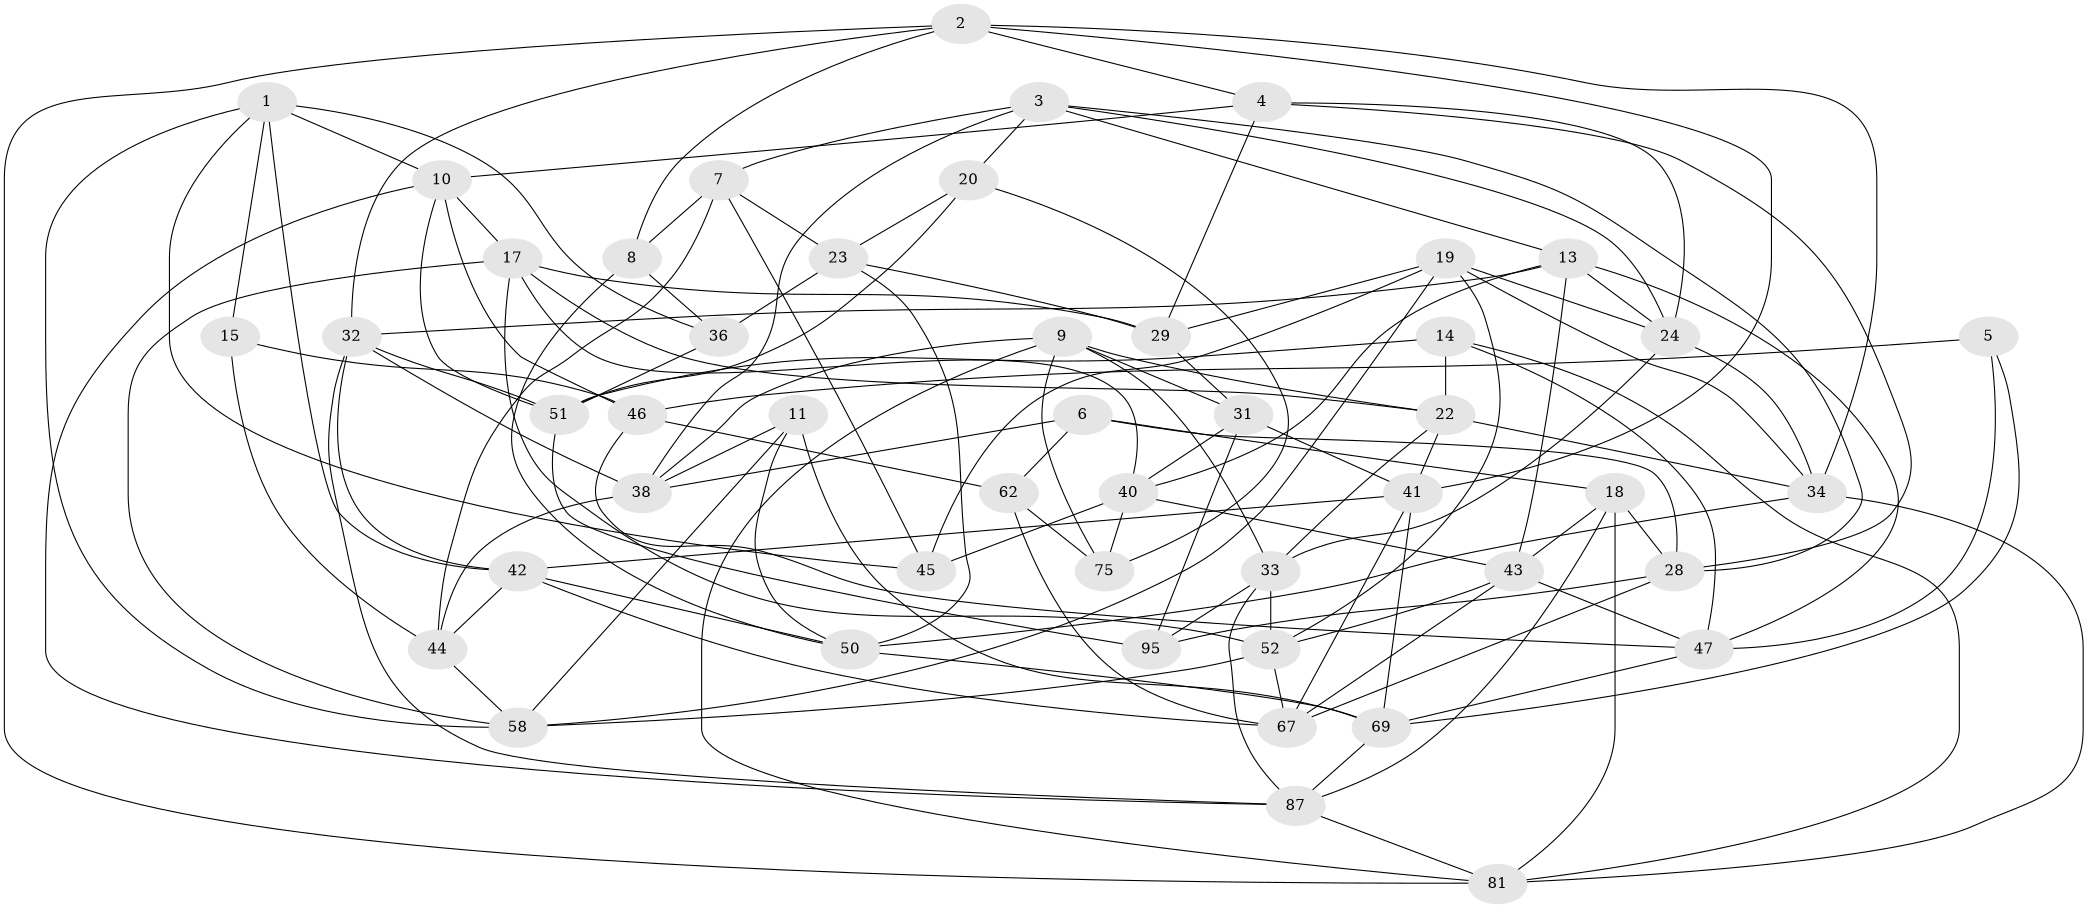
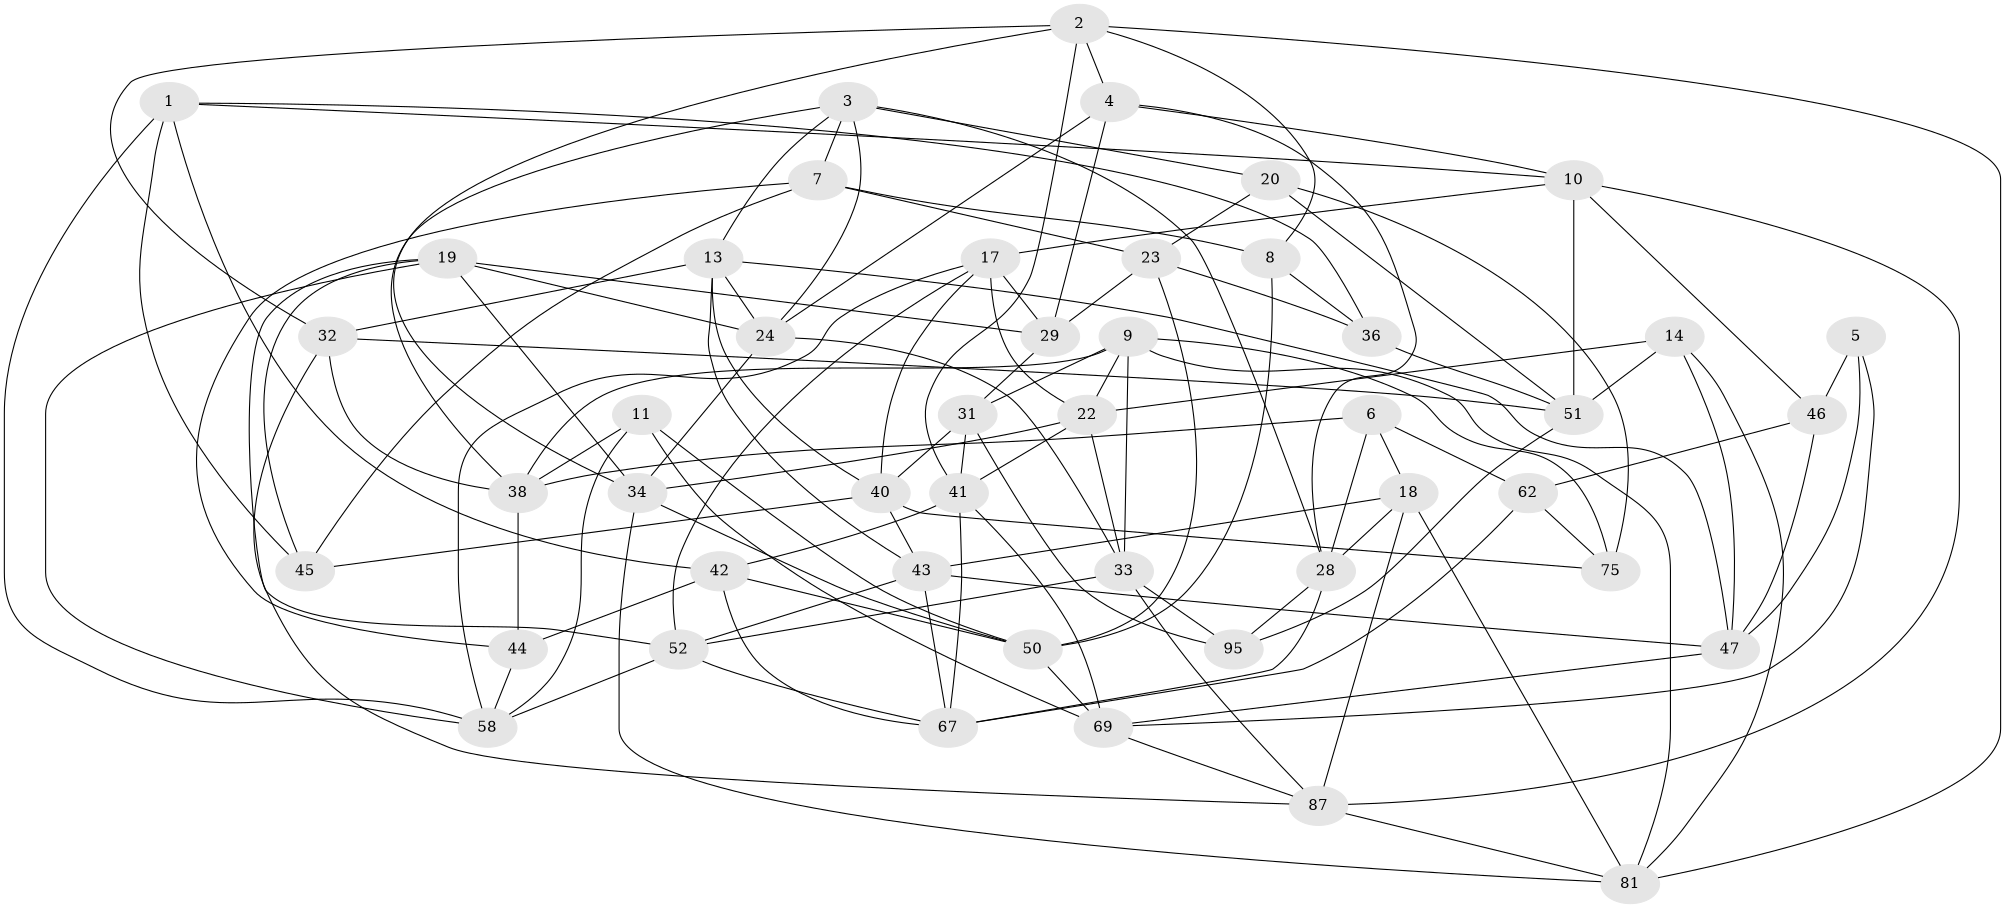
node "15": removed
edge "32" -- "42": removed
